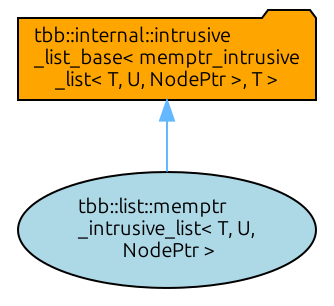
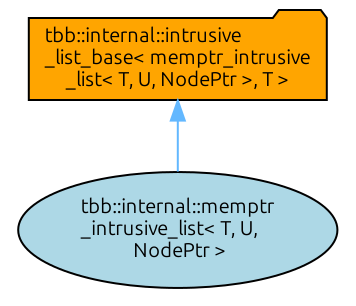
node "tbb::list::memptr _intrusive_list< T, U, NodePtr >": label "tbb::list::memptr _intrusive_list< T, U, NodePtr >" -> "tbb::internal::memptr _intrusive_list< T, U, NodePtr >"
